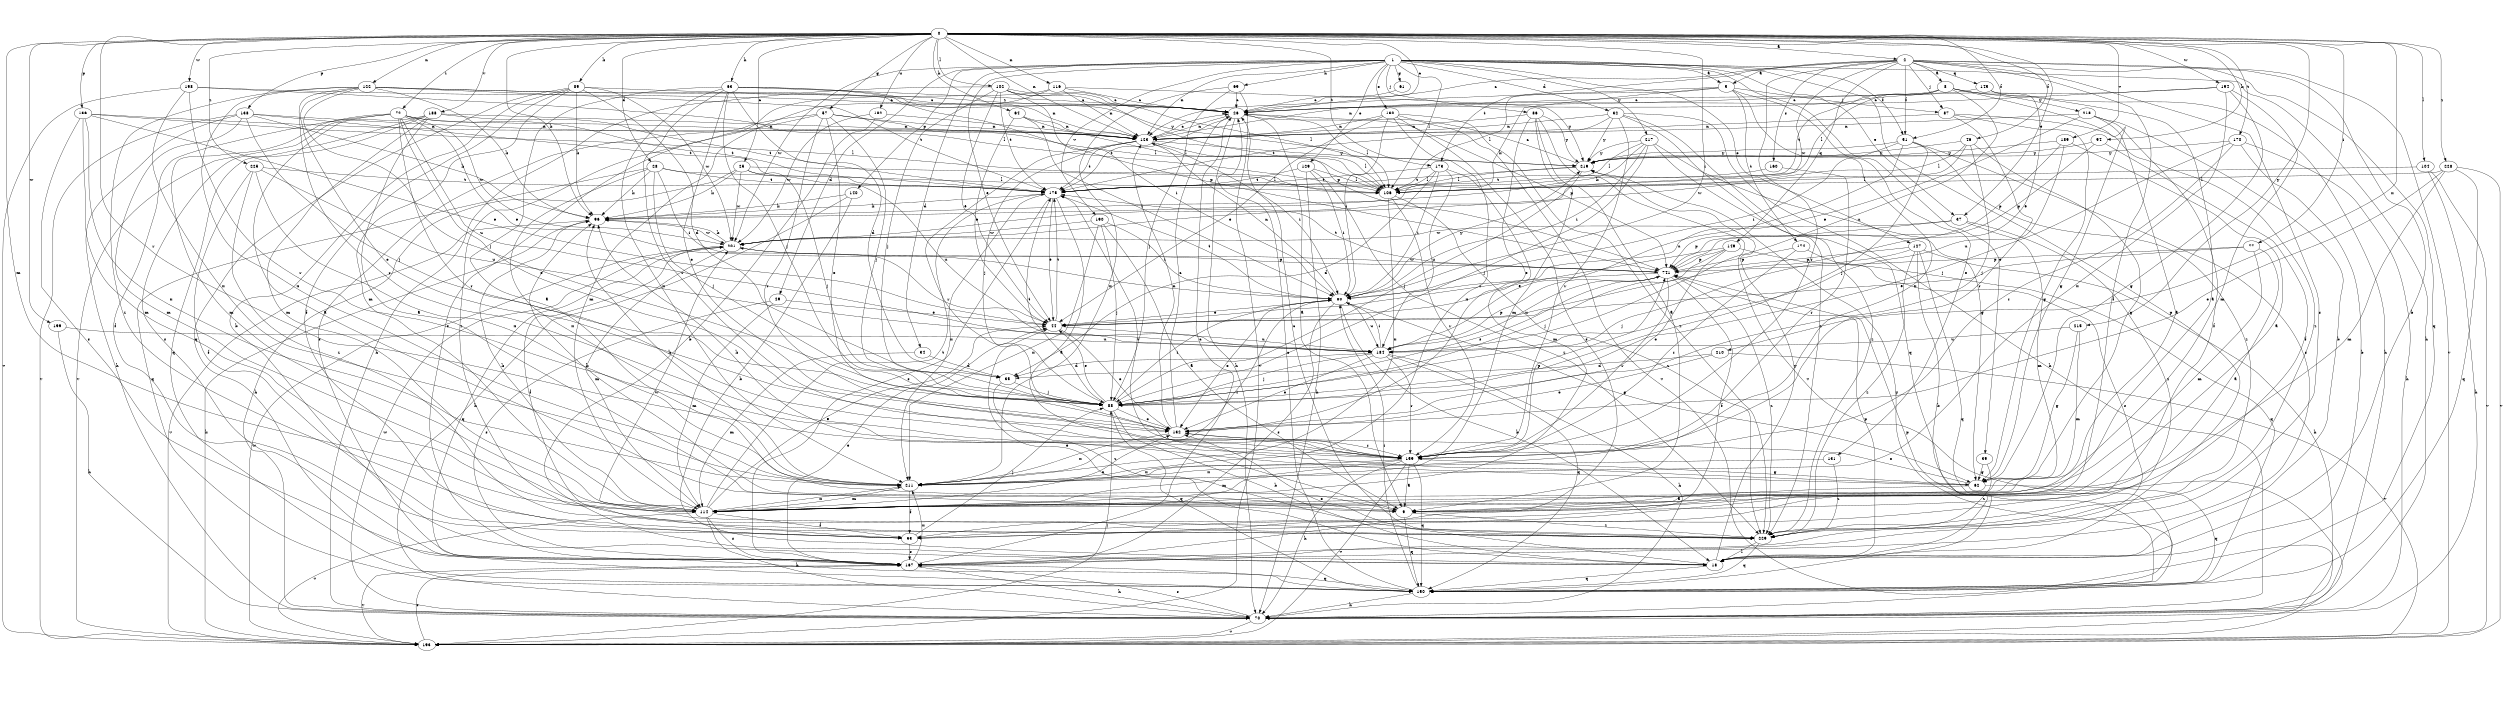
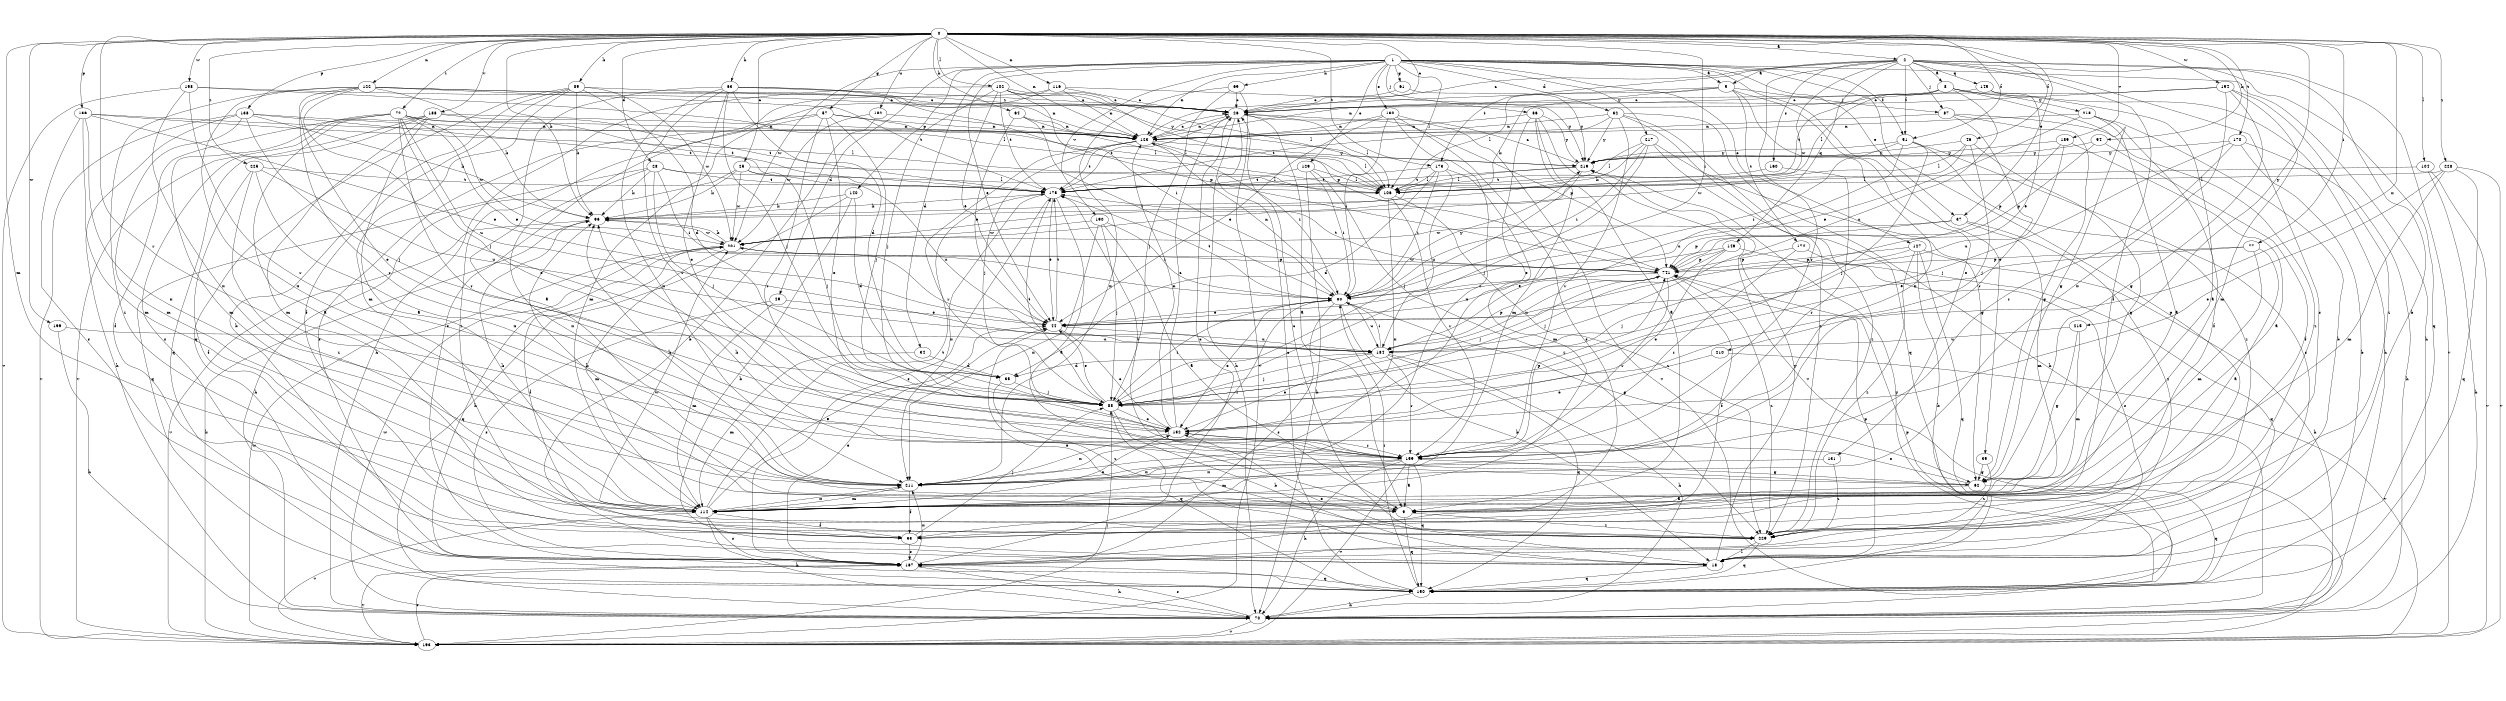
edge "217" -> "219": now "61" -> "219"
edge "130" -> "229": now "194" -> "229"
edge "741" -> "88": label "s" -> "j"
edge "210" -> "35": now "140" -> "35"
